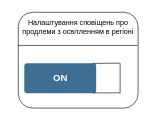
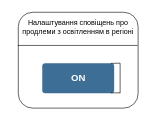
node "ON": moved (60, 78) -> (78, 78)
